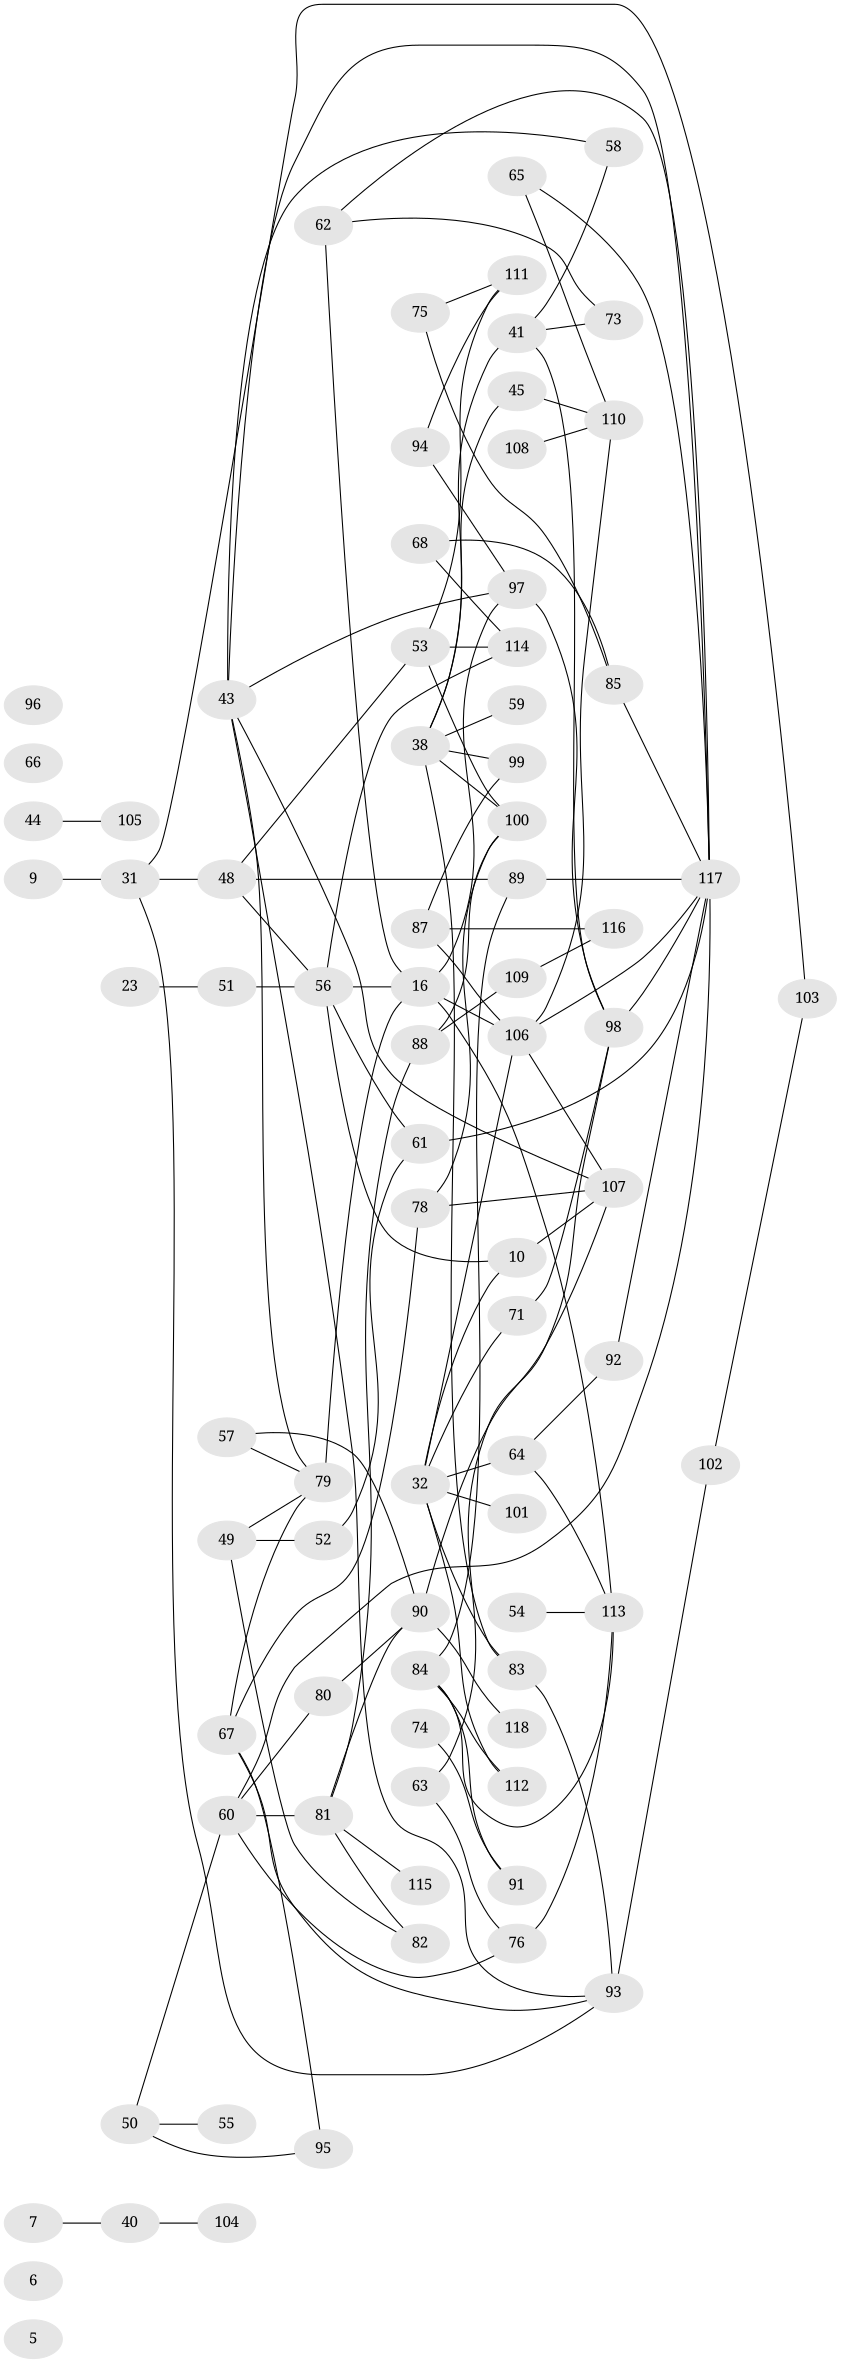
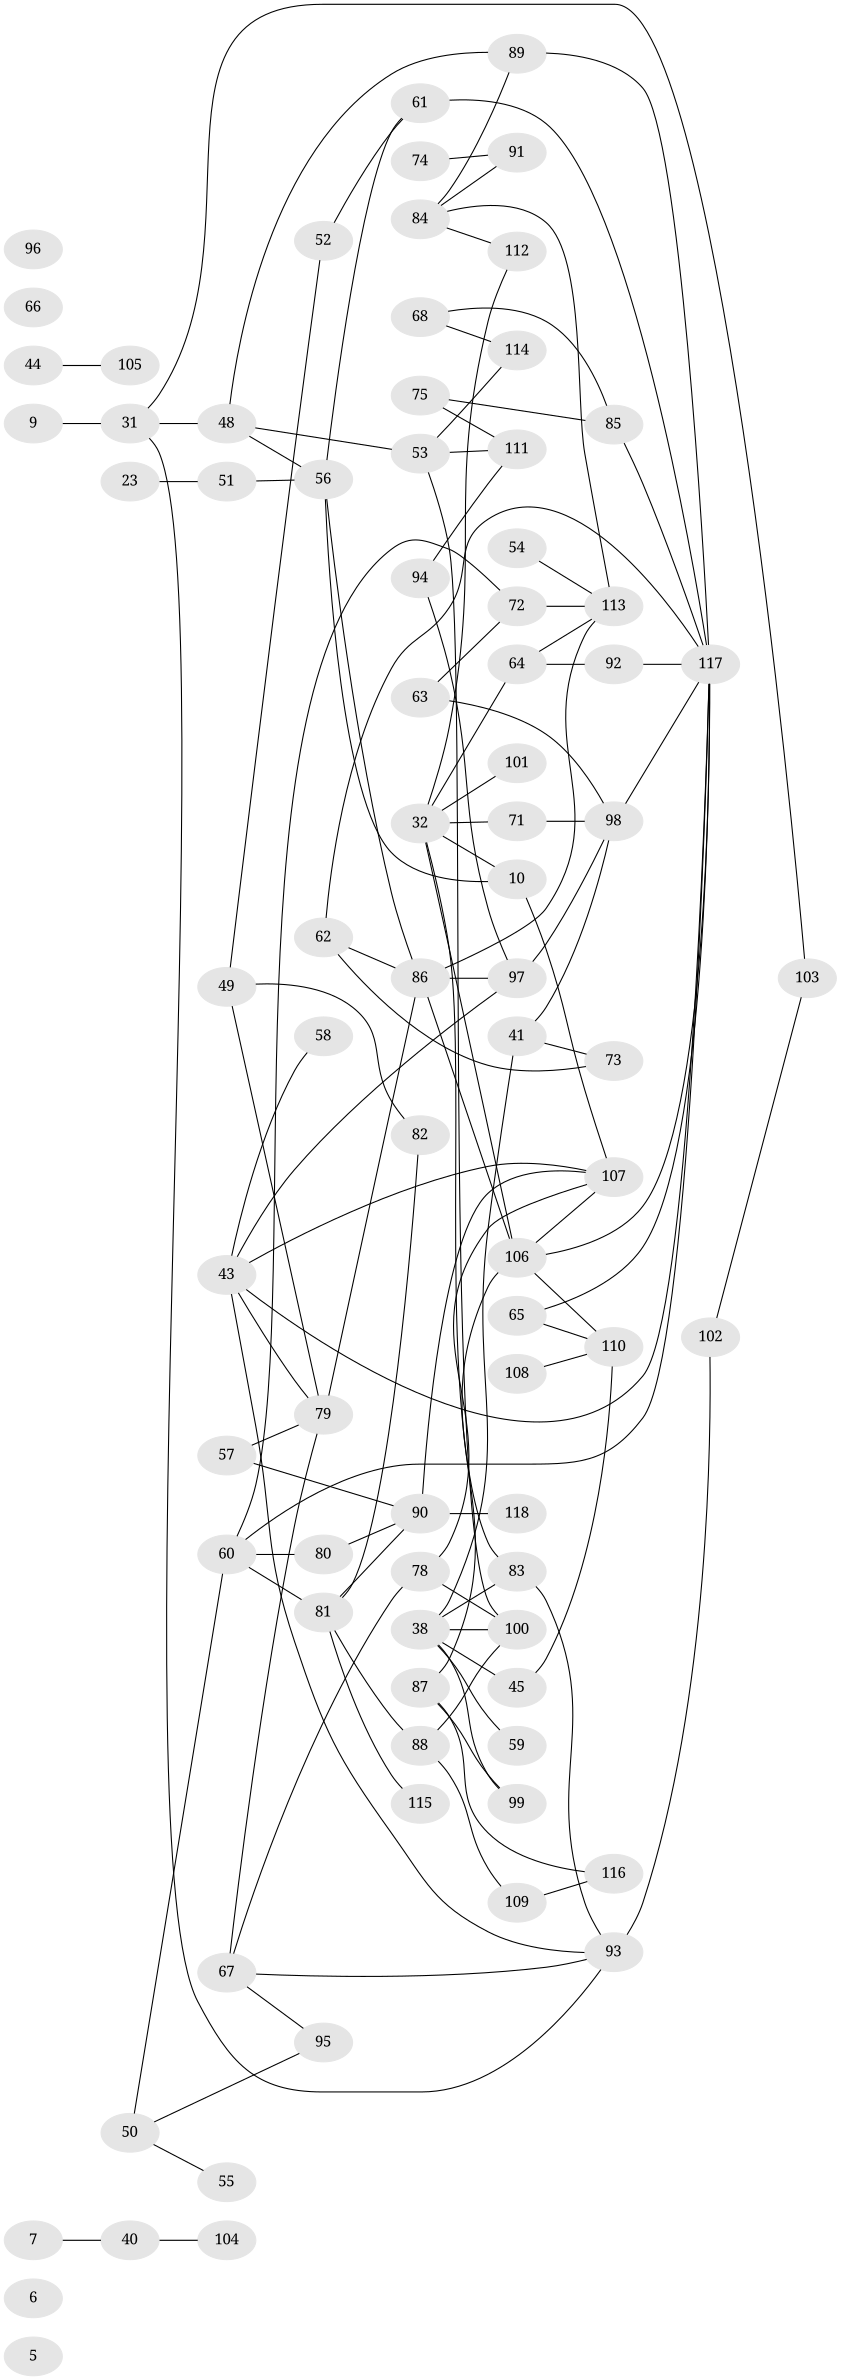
edge "58" -- "41": removed
edge "114" -- "56": removed
node "16": label "16" -> "86"
node "76": label "76" -> "72"
